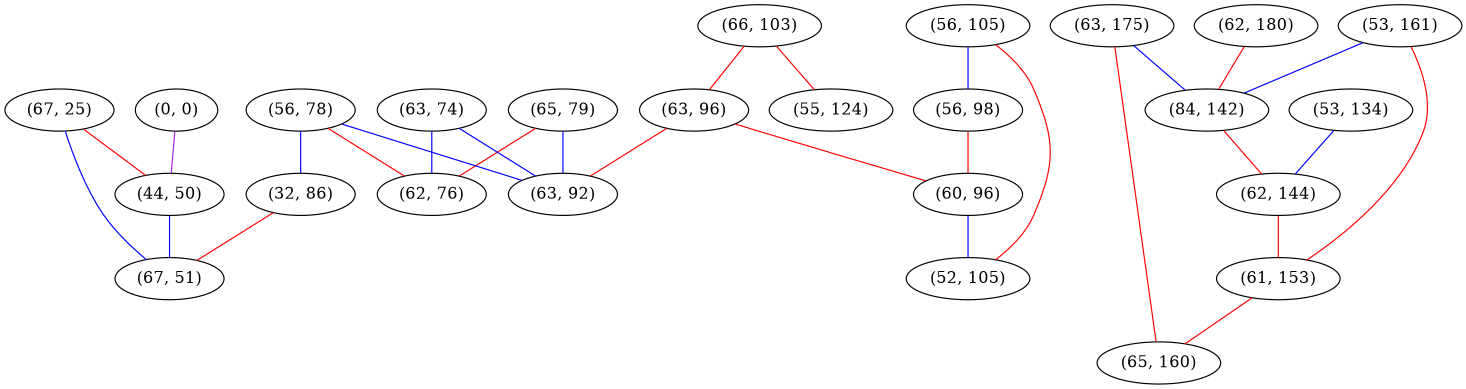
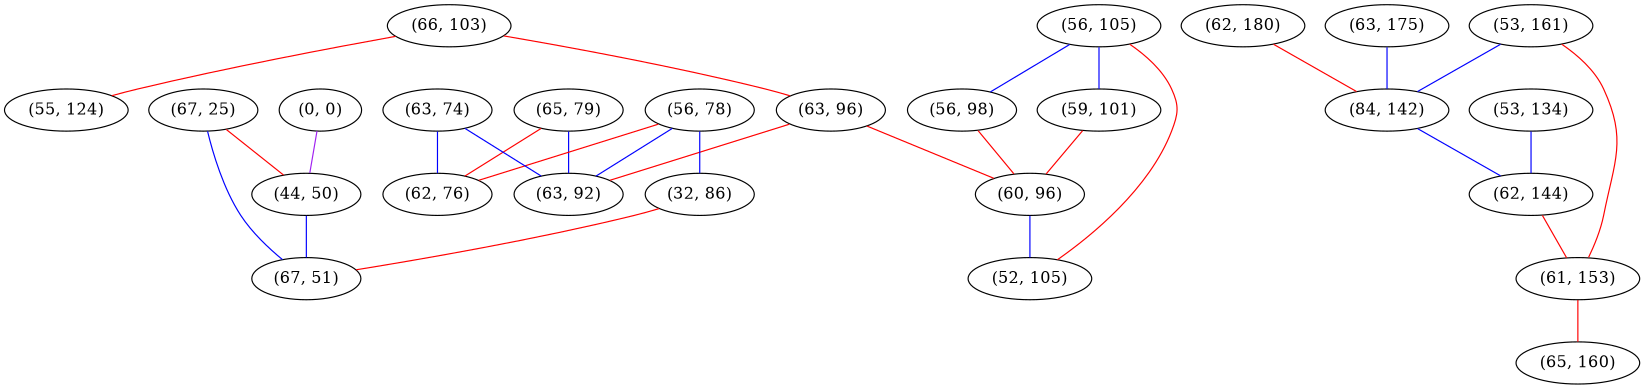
node "(59, 101)": added
edge "(84, 142)" -- "(62, 144)": color red -> blue
edge "(63, 175)" -- "(65, 160)": removed
